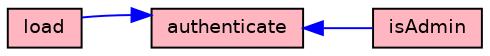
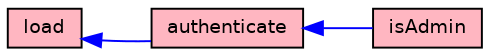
edge "load" -> "authenticate": reversed
